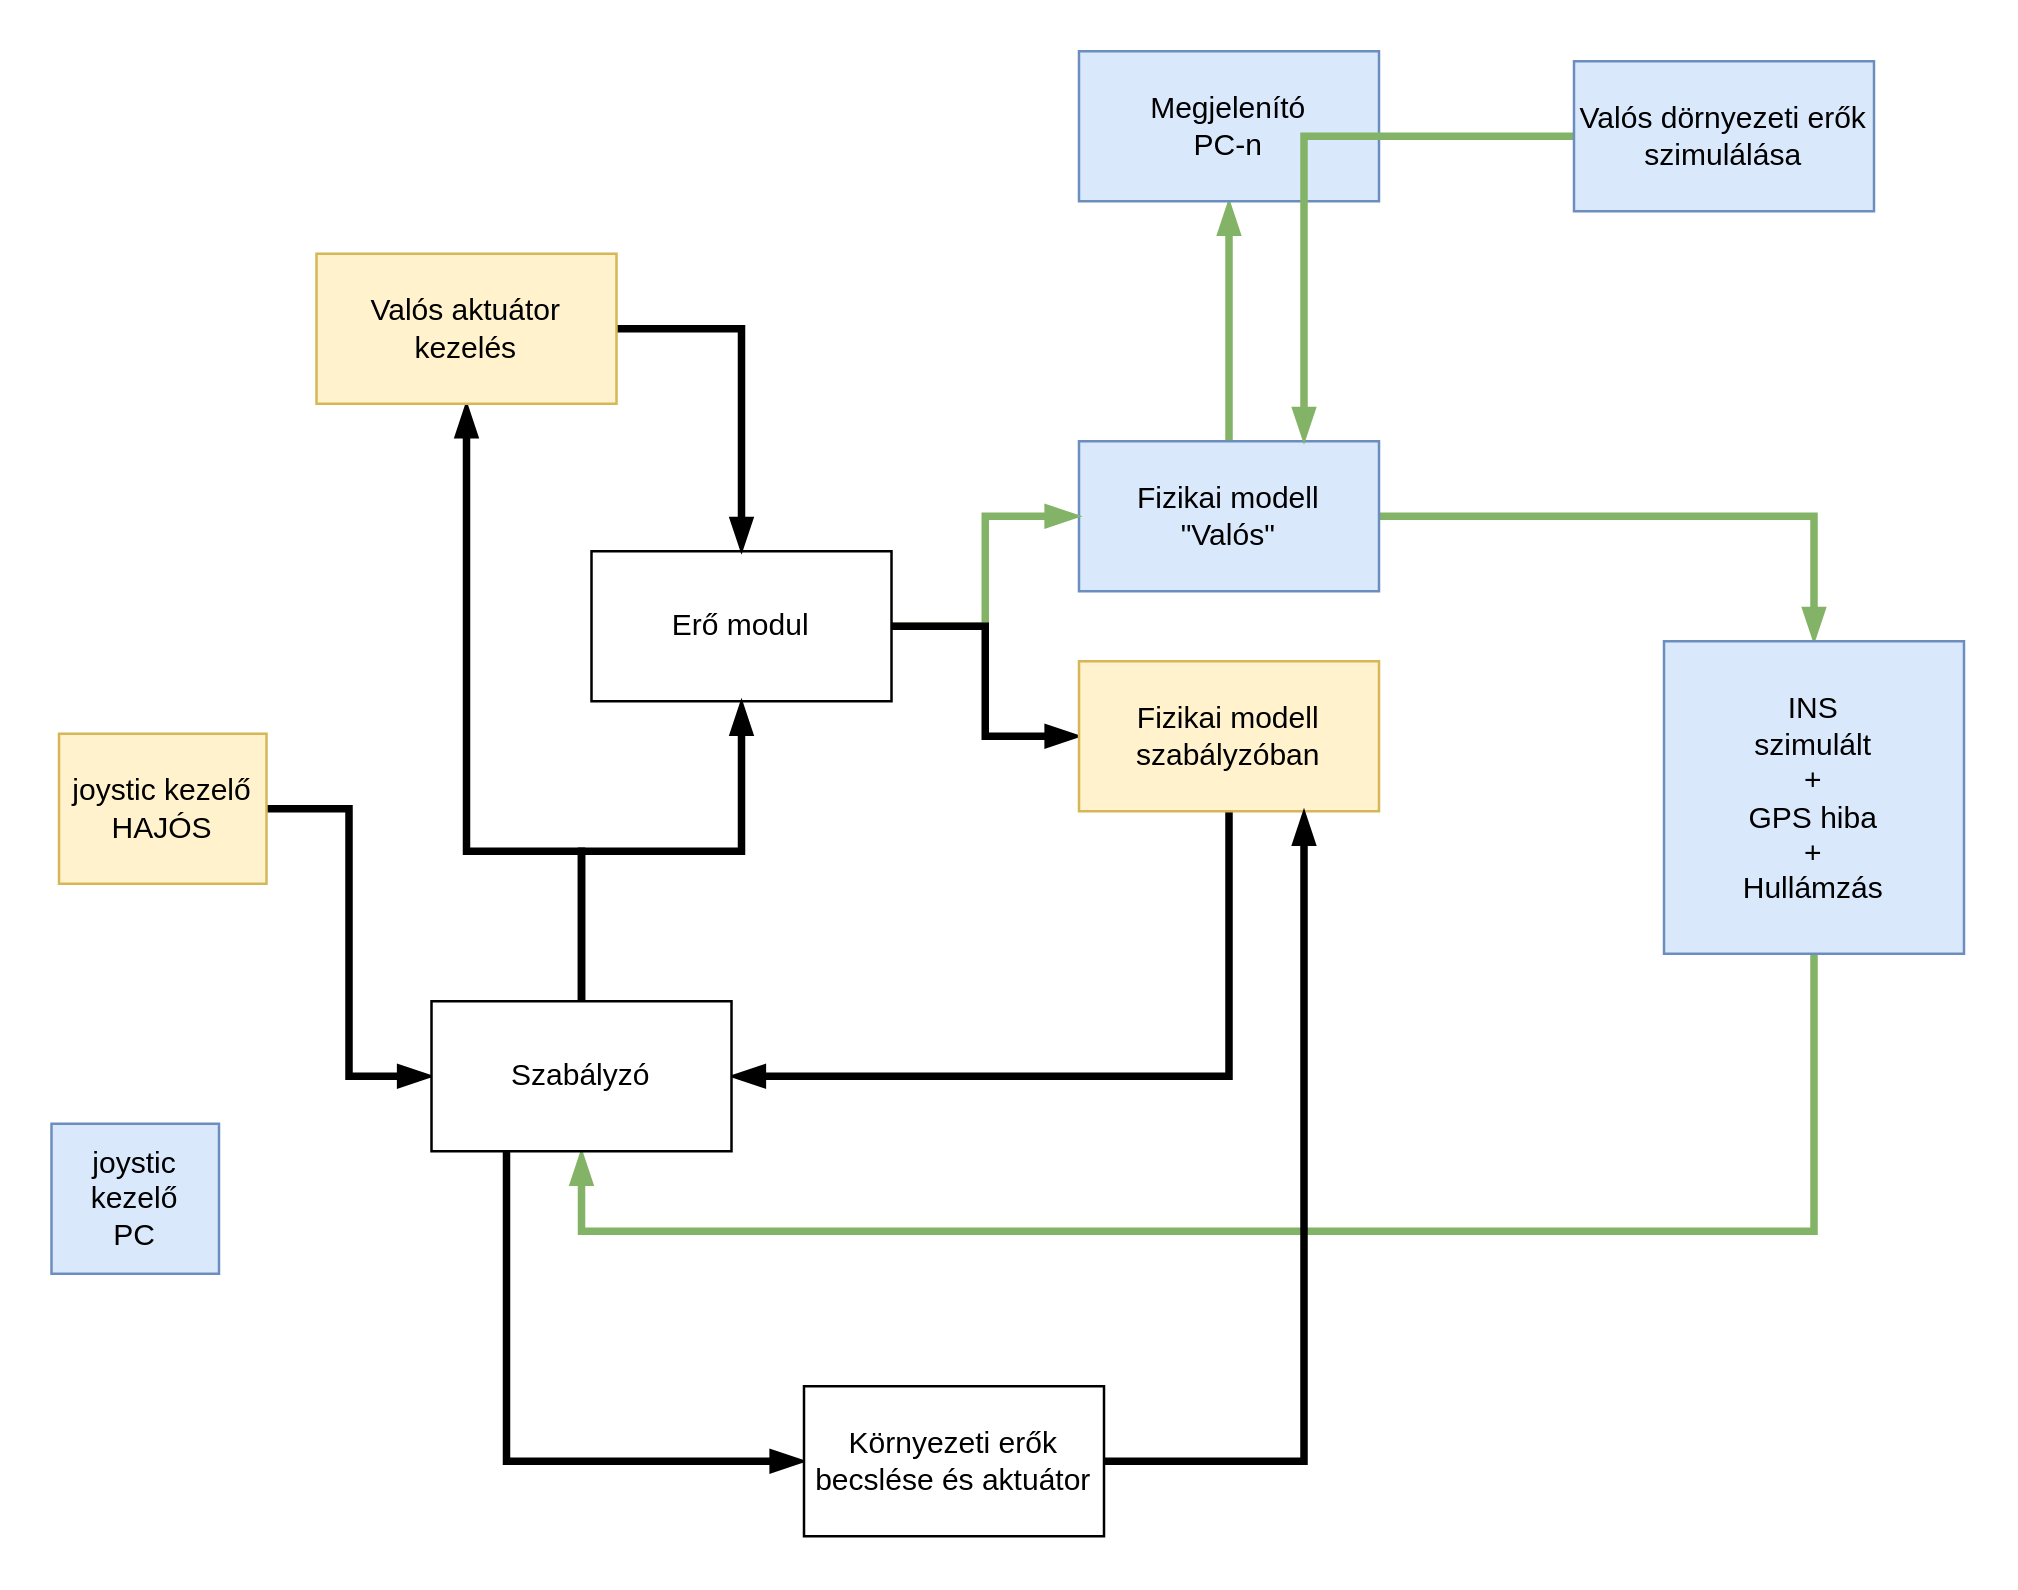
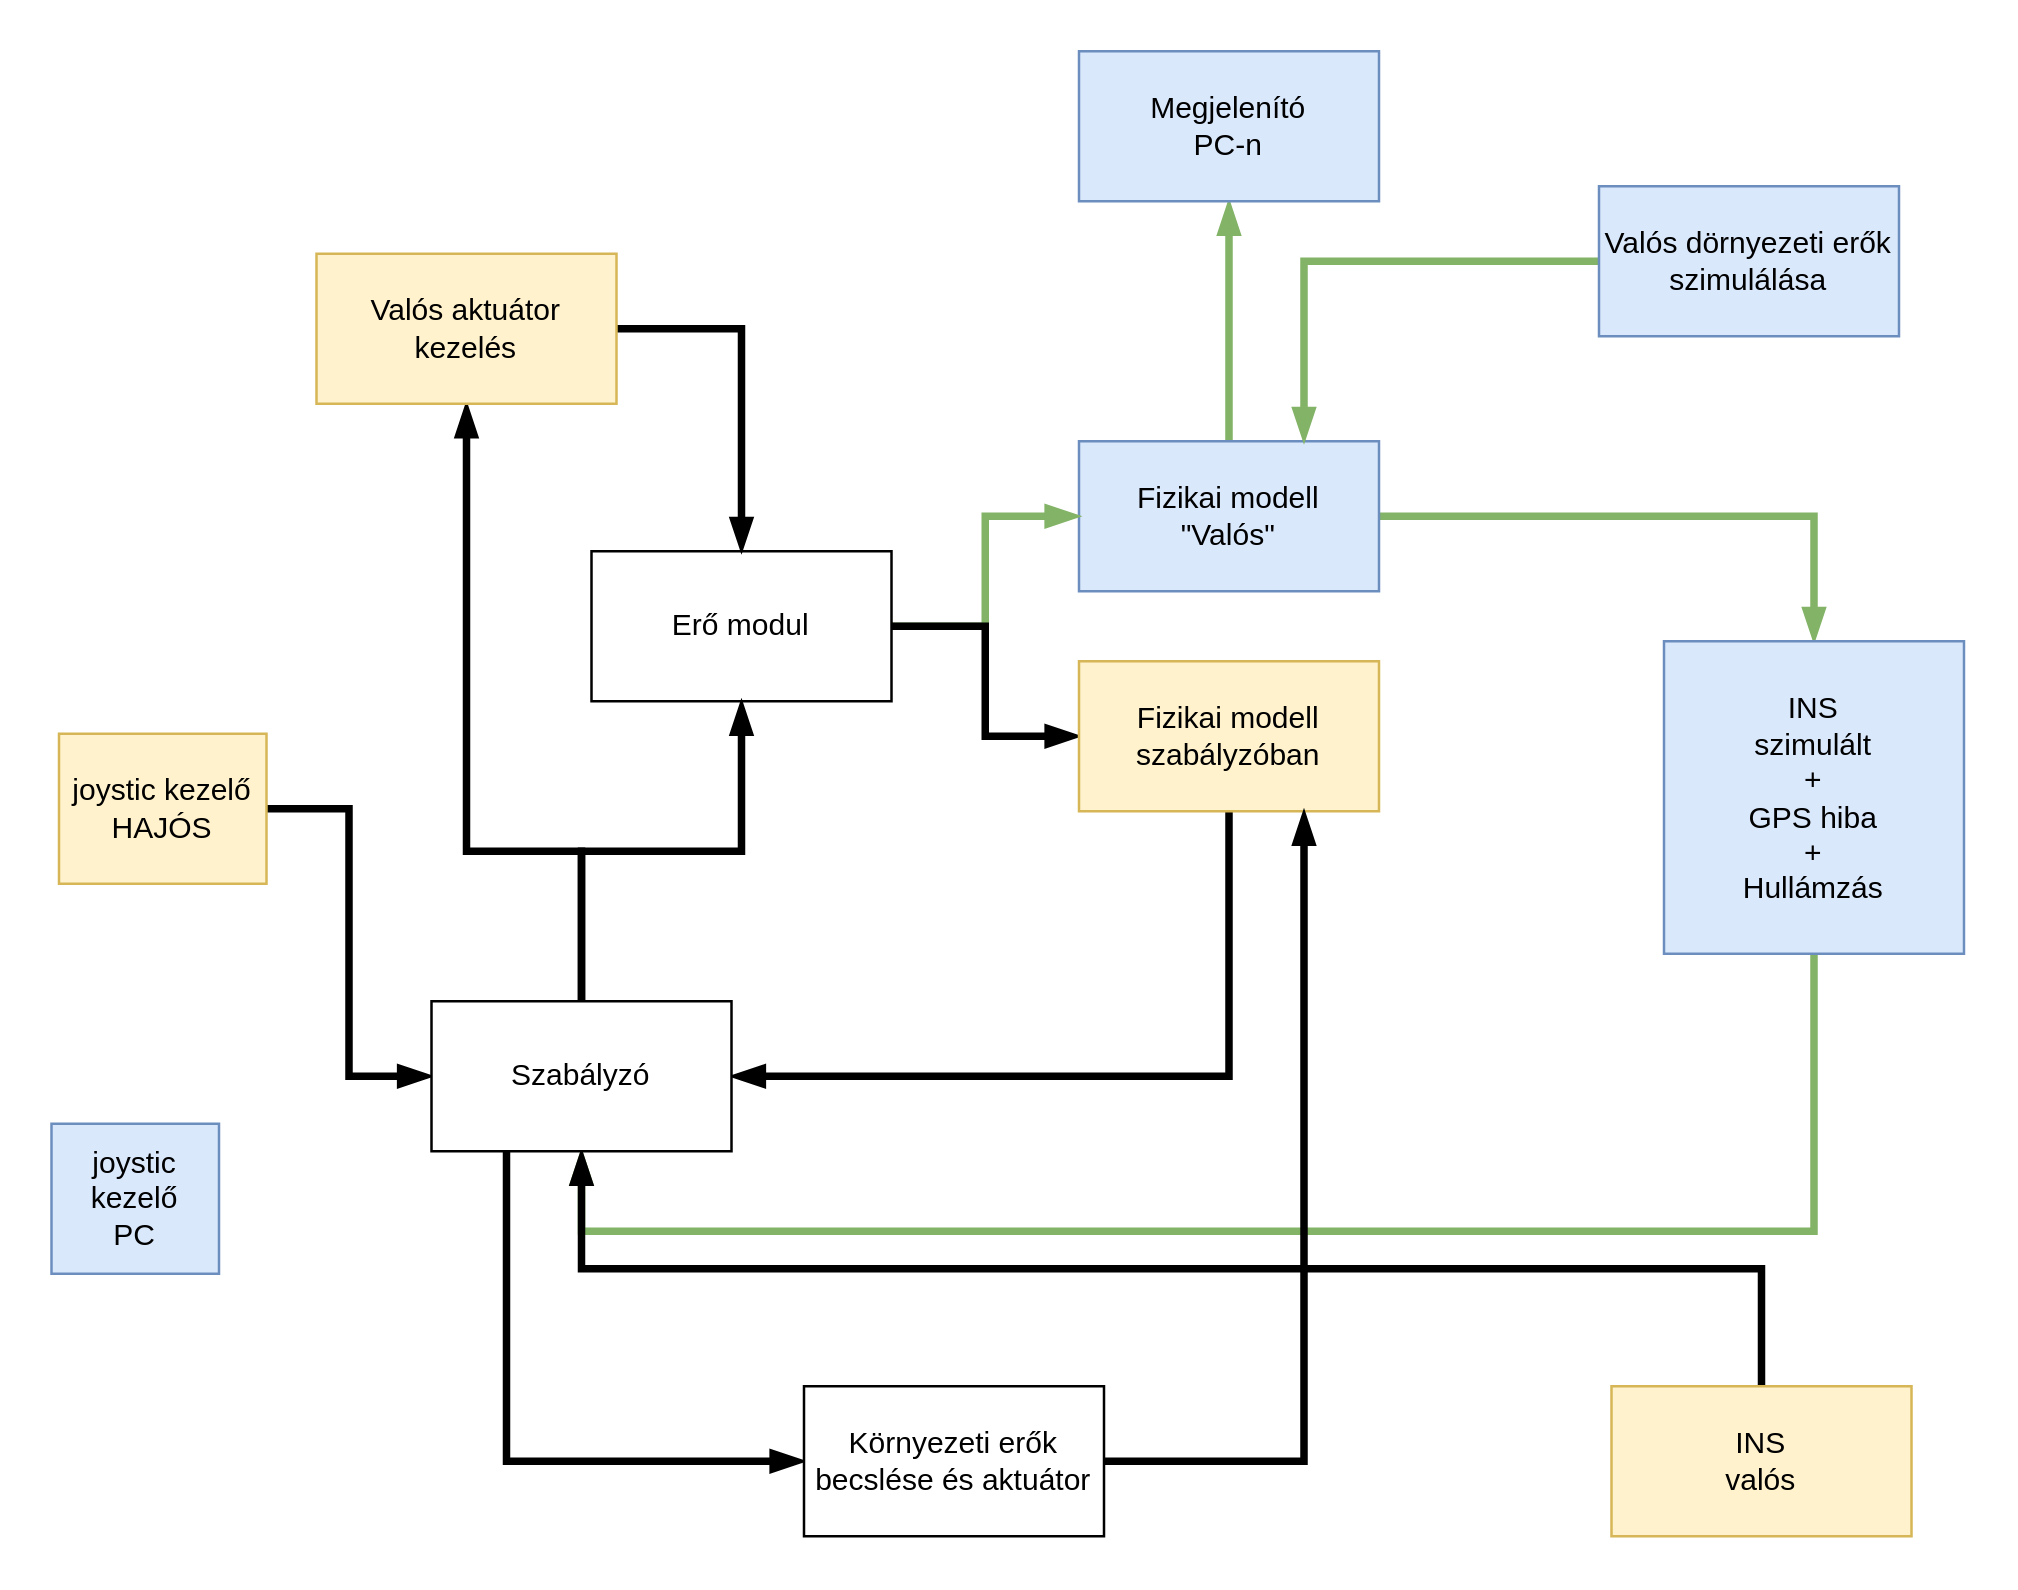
node "Valós dörnyezeti erők szimulálása": moved (1724, 136) -> (1749, 261)
edge "INS valós" -> "Szabályzó": added
node "INS valós": added
